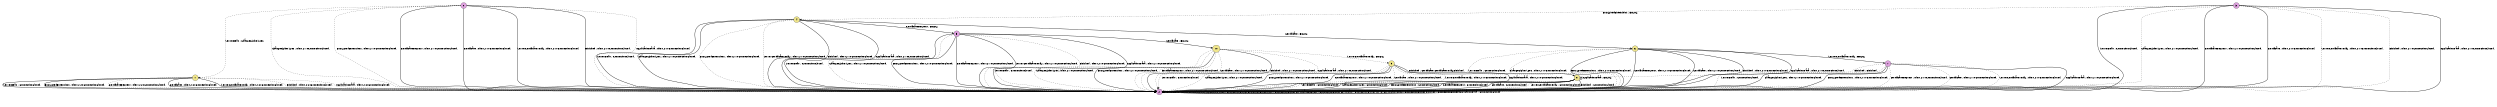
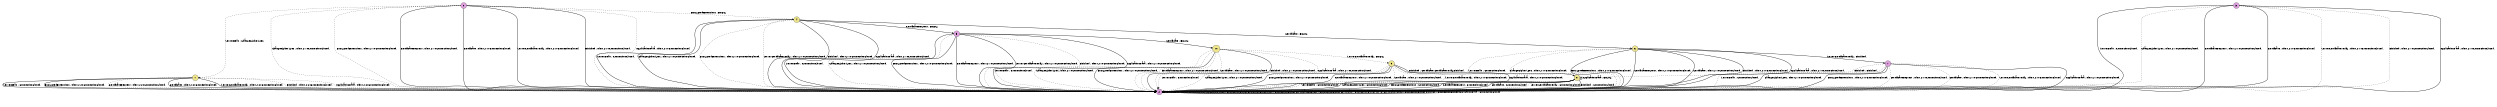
edge "3" -> "4": now "0" -> "4"
edge "6" -> "7": label "ServerCertificateVerify / Empty," -> "ServerCertificateVerify / Finished,"
